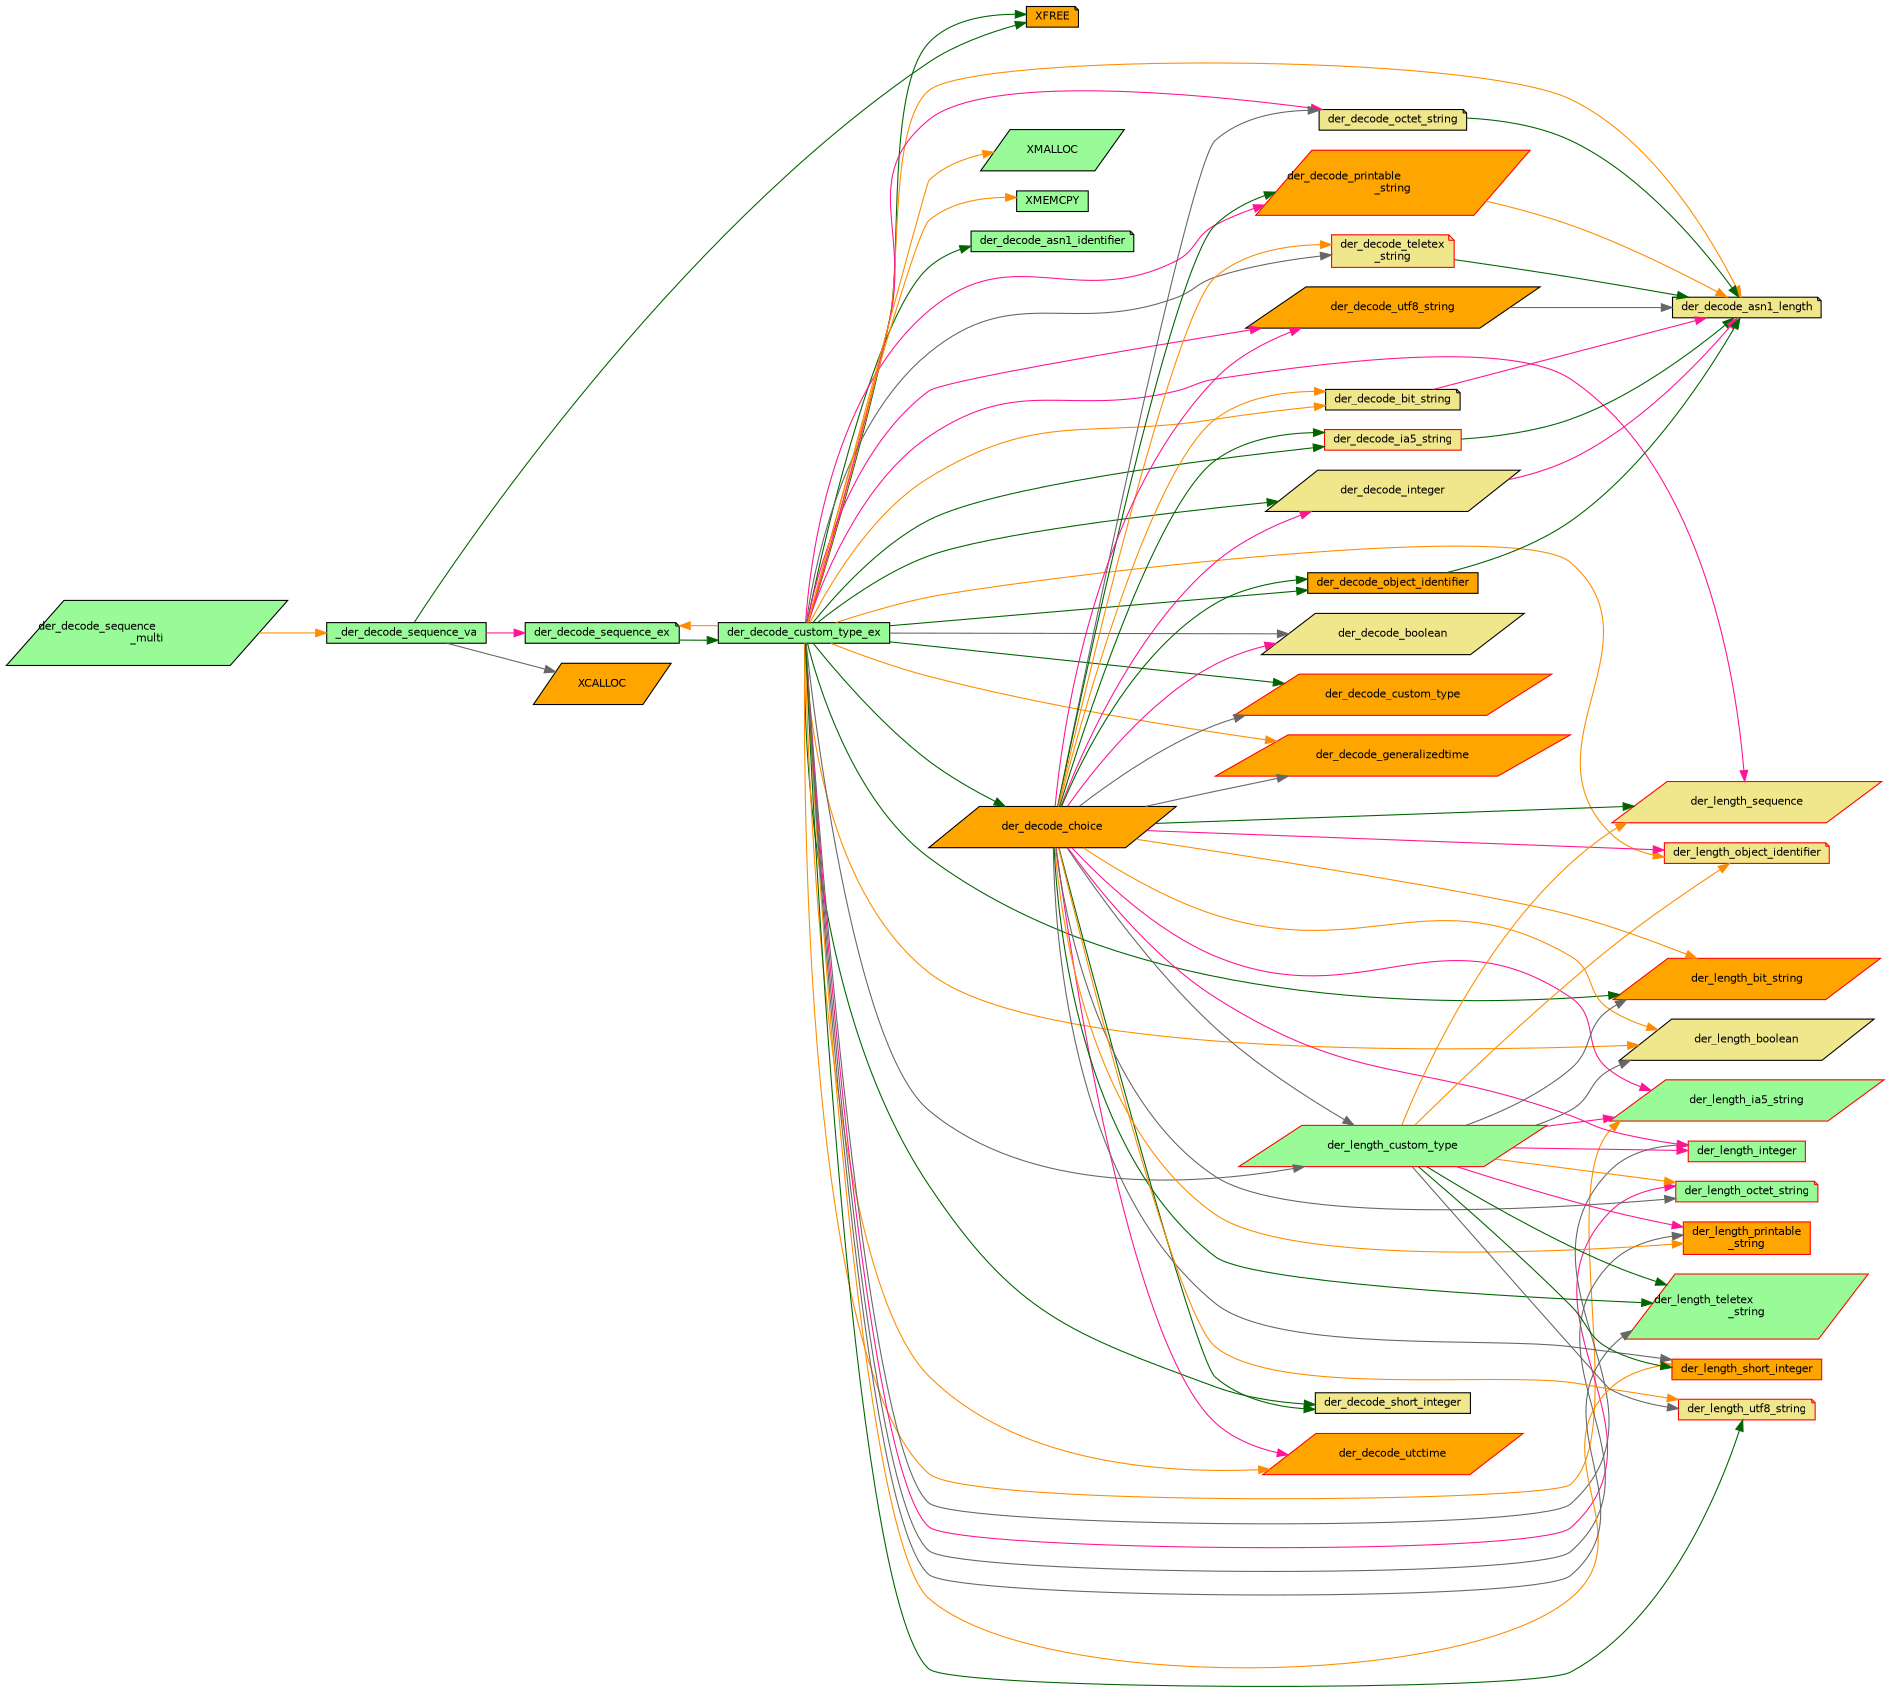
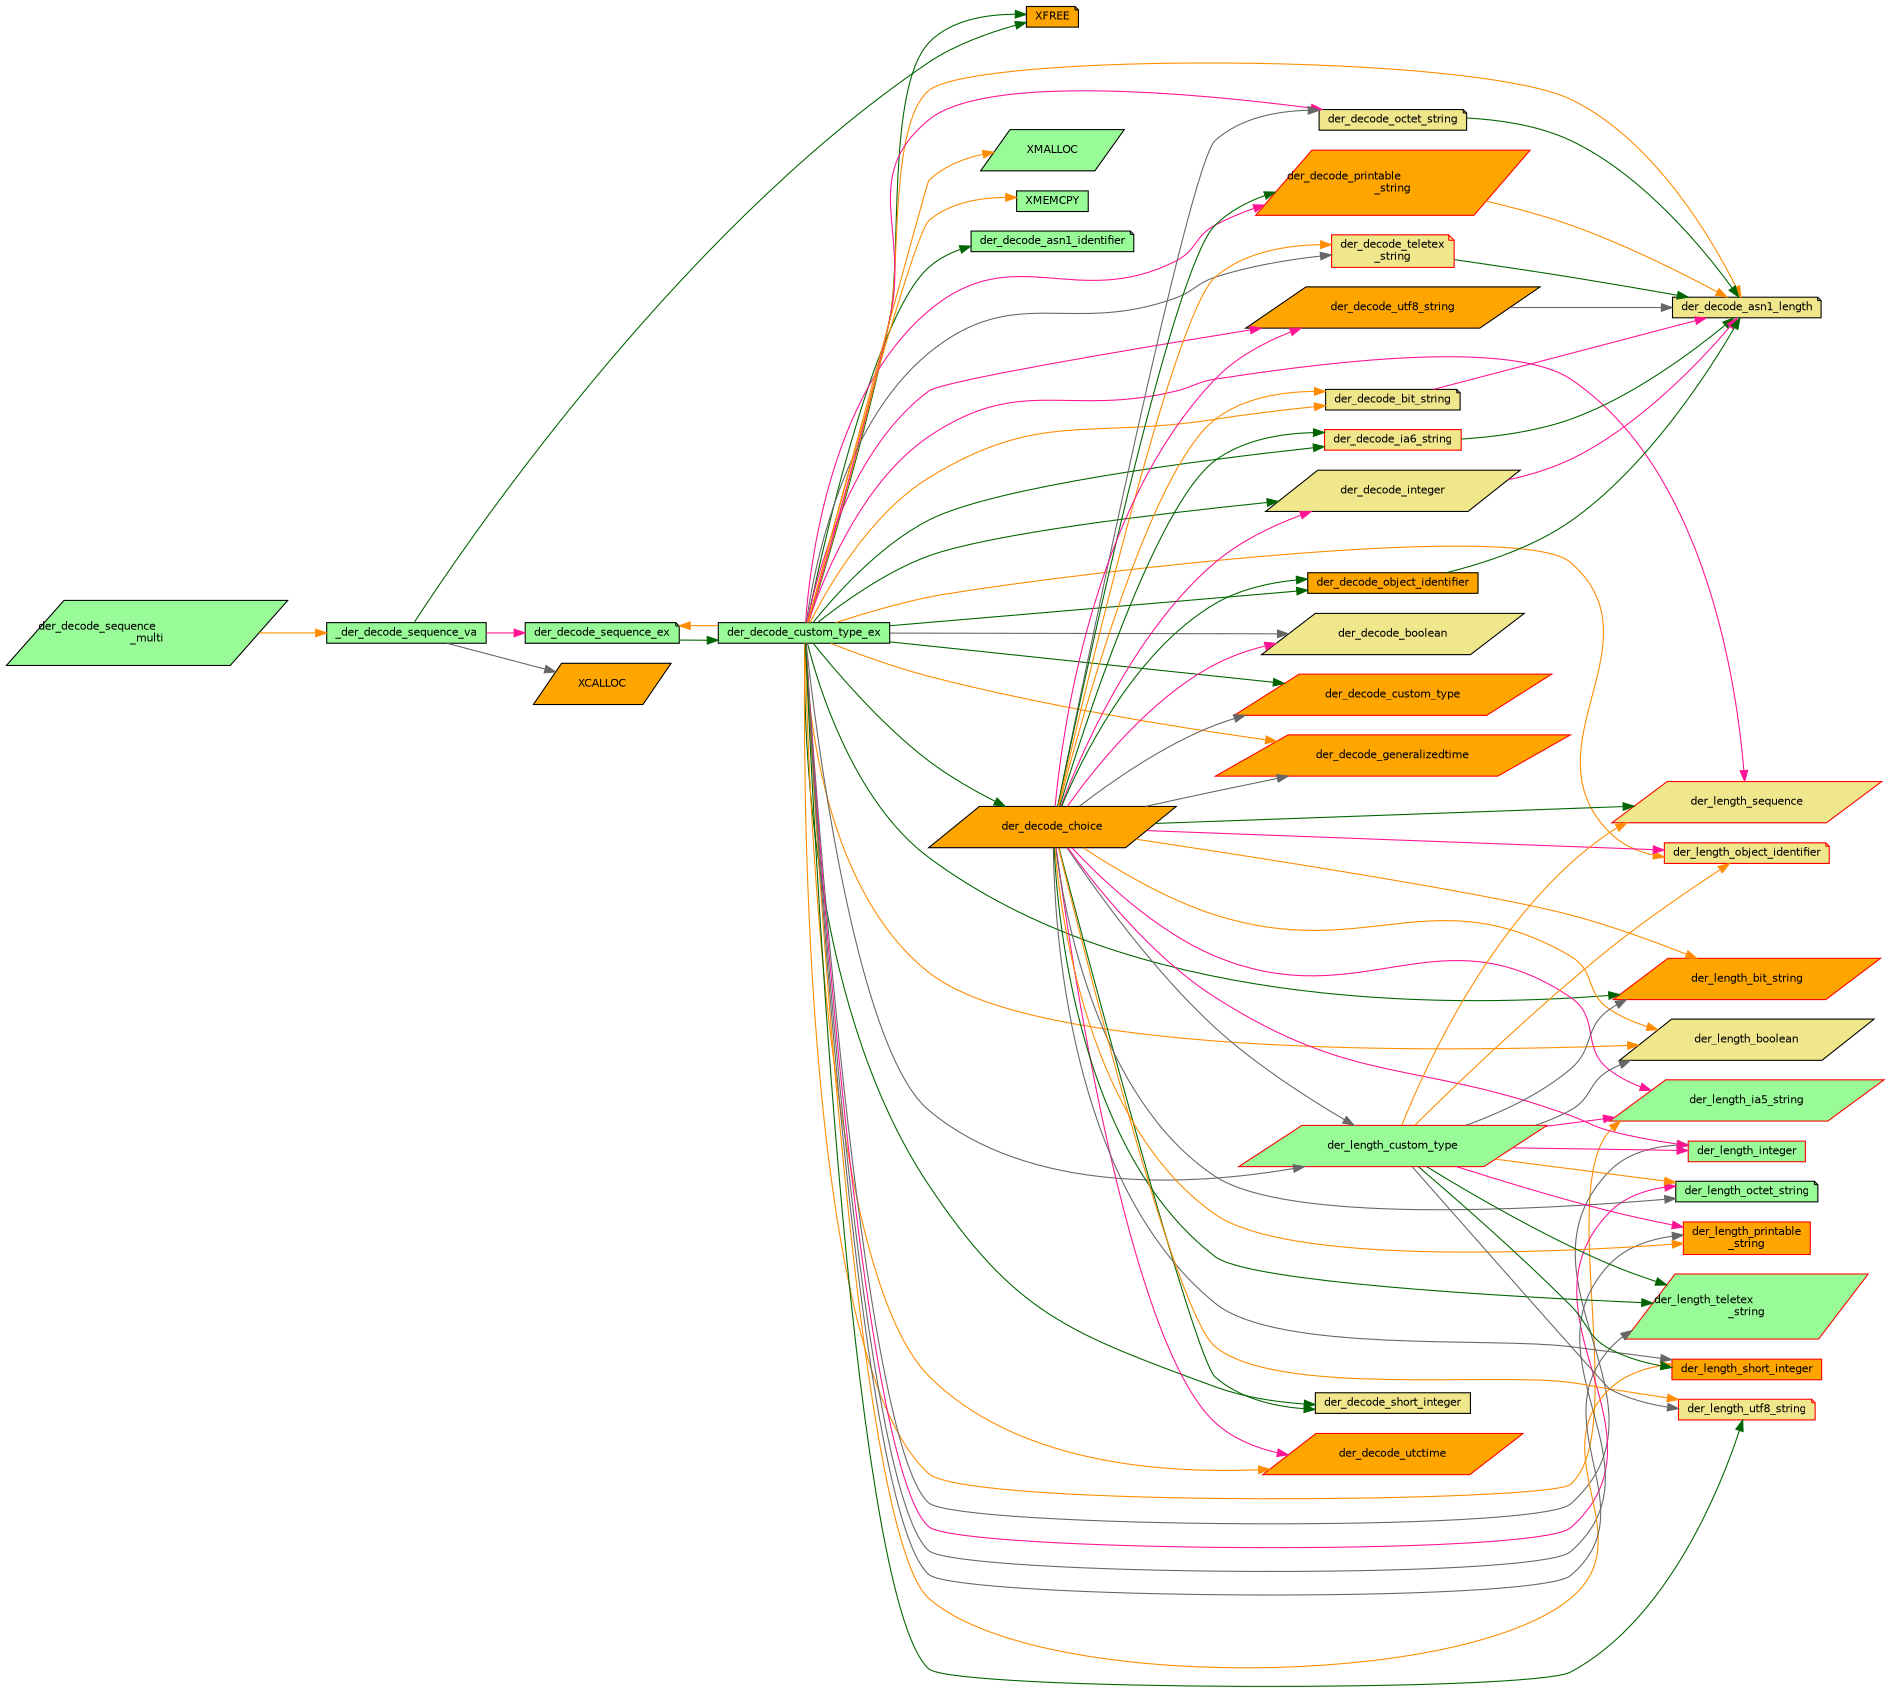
node "der_decode_ia5_string": label "der_decode_ia5_string" -> "der_decode_ia6_string"
node "der_length_octet_string": color red -> black
